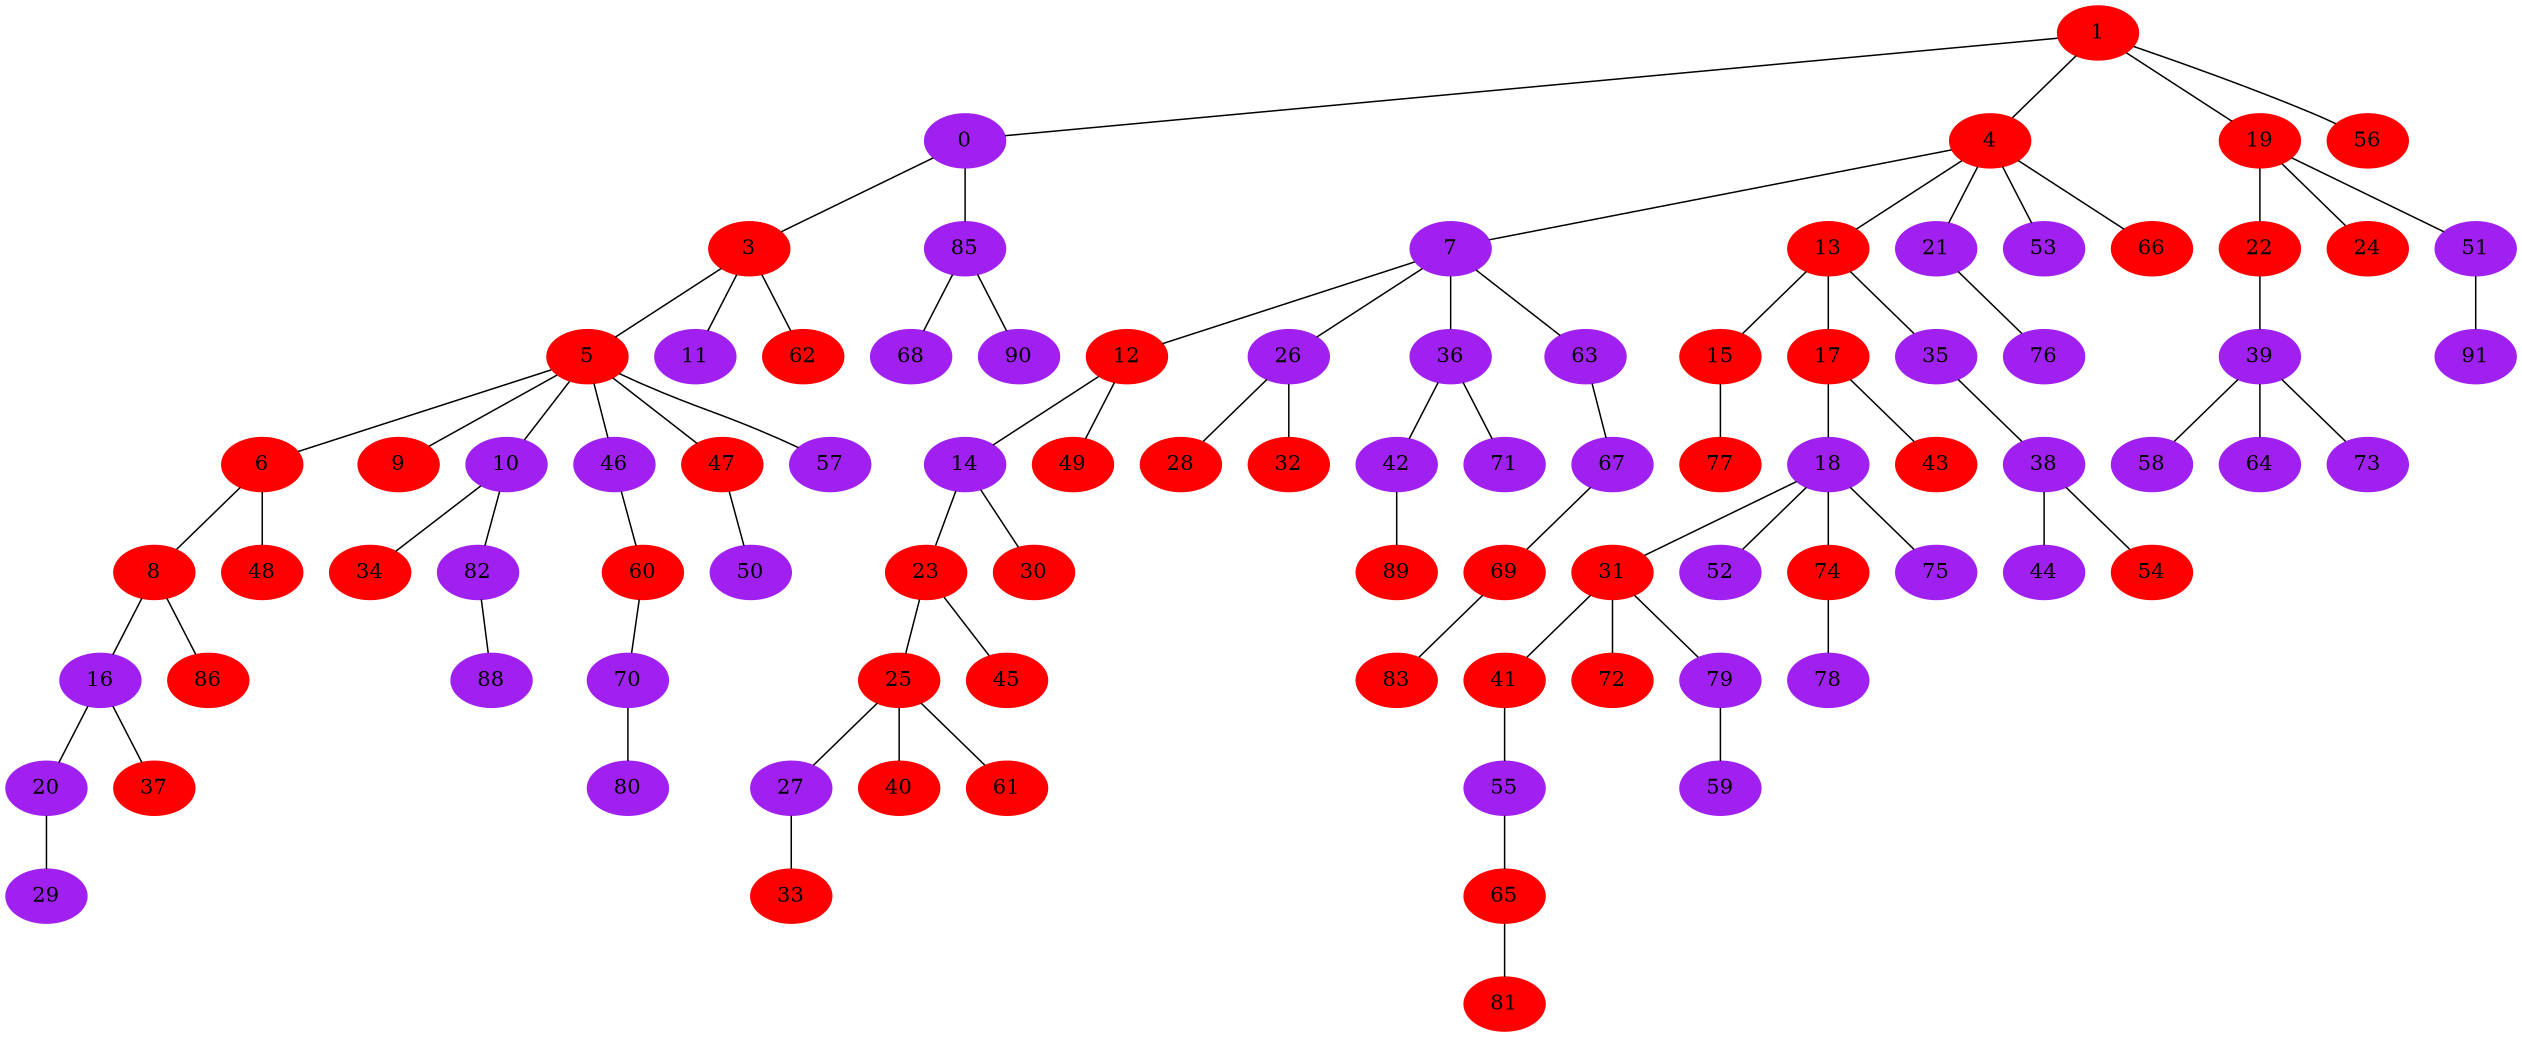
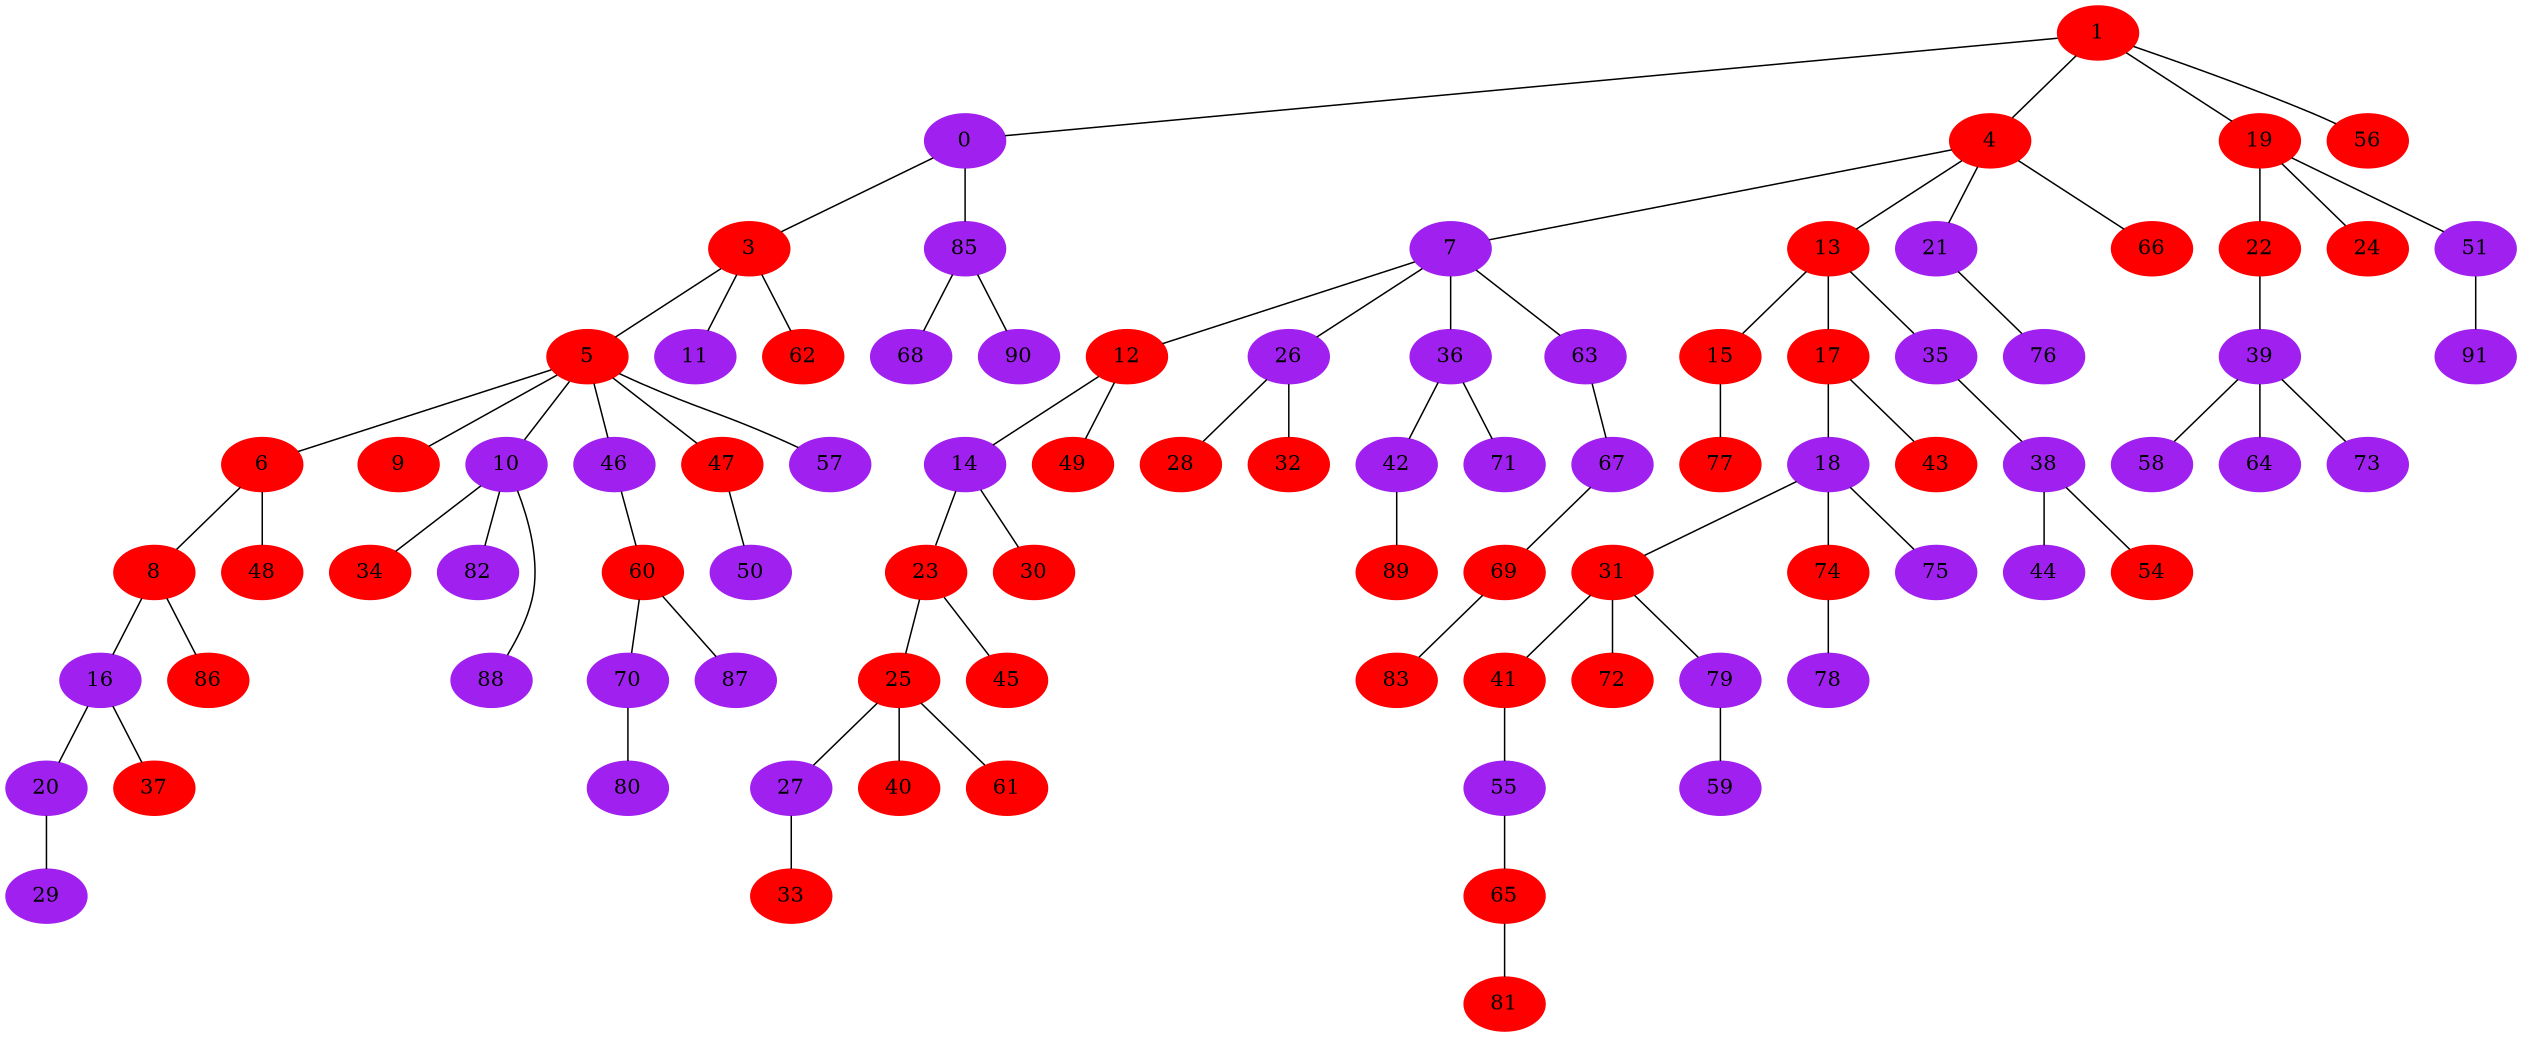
node "53": removed
node "52": removed
edge "82" -- "88": now "10" -- "88"
node "87": added
